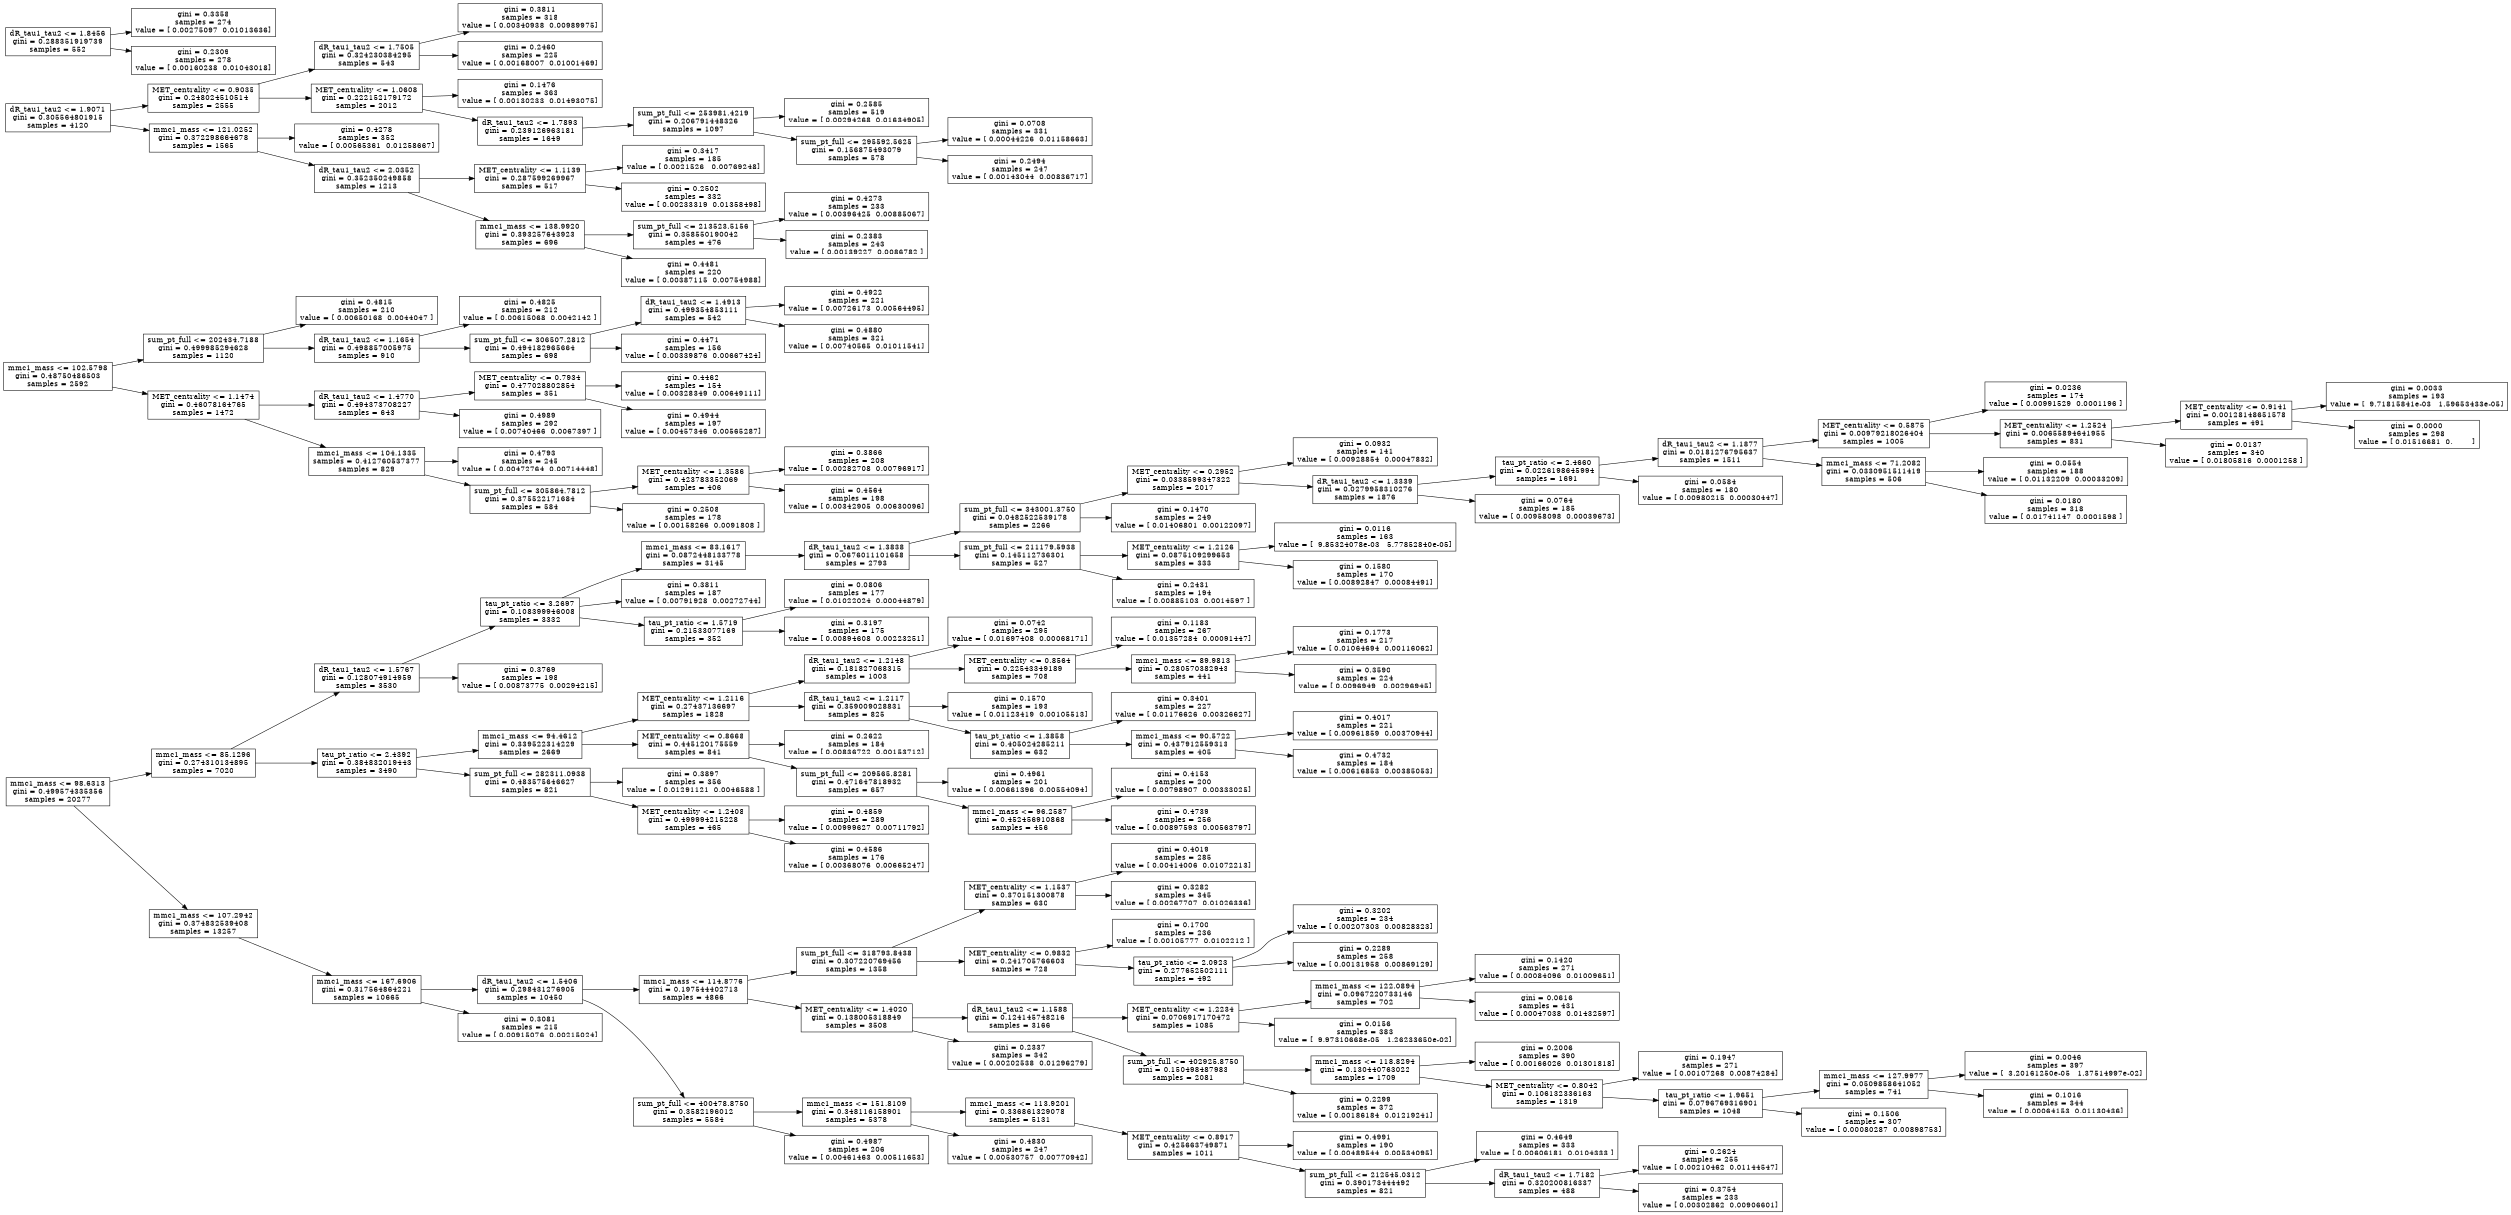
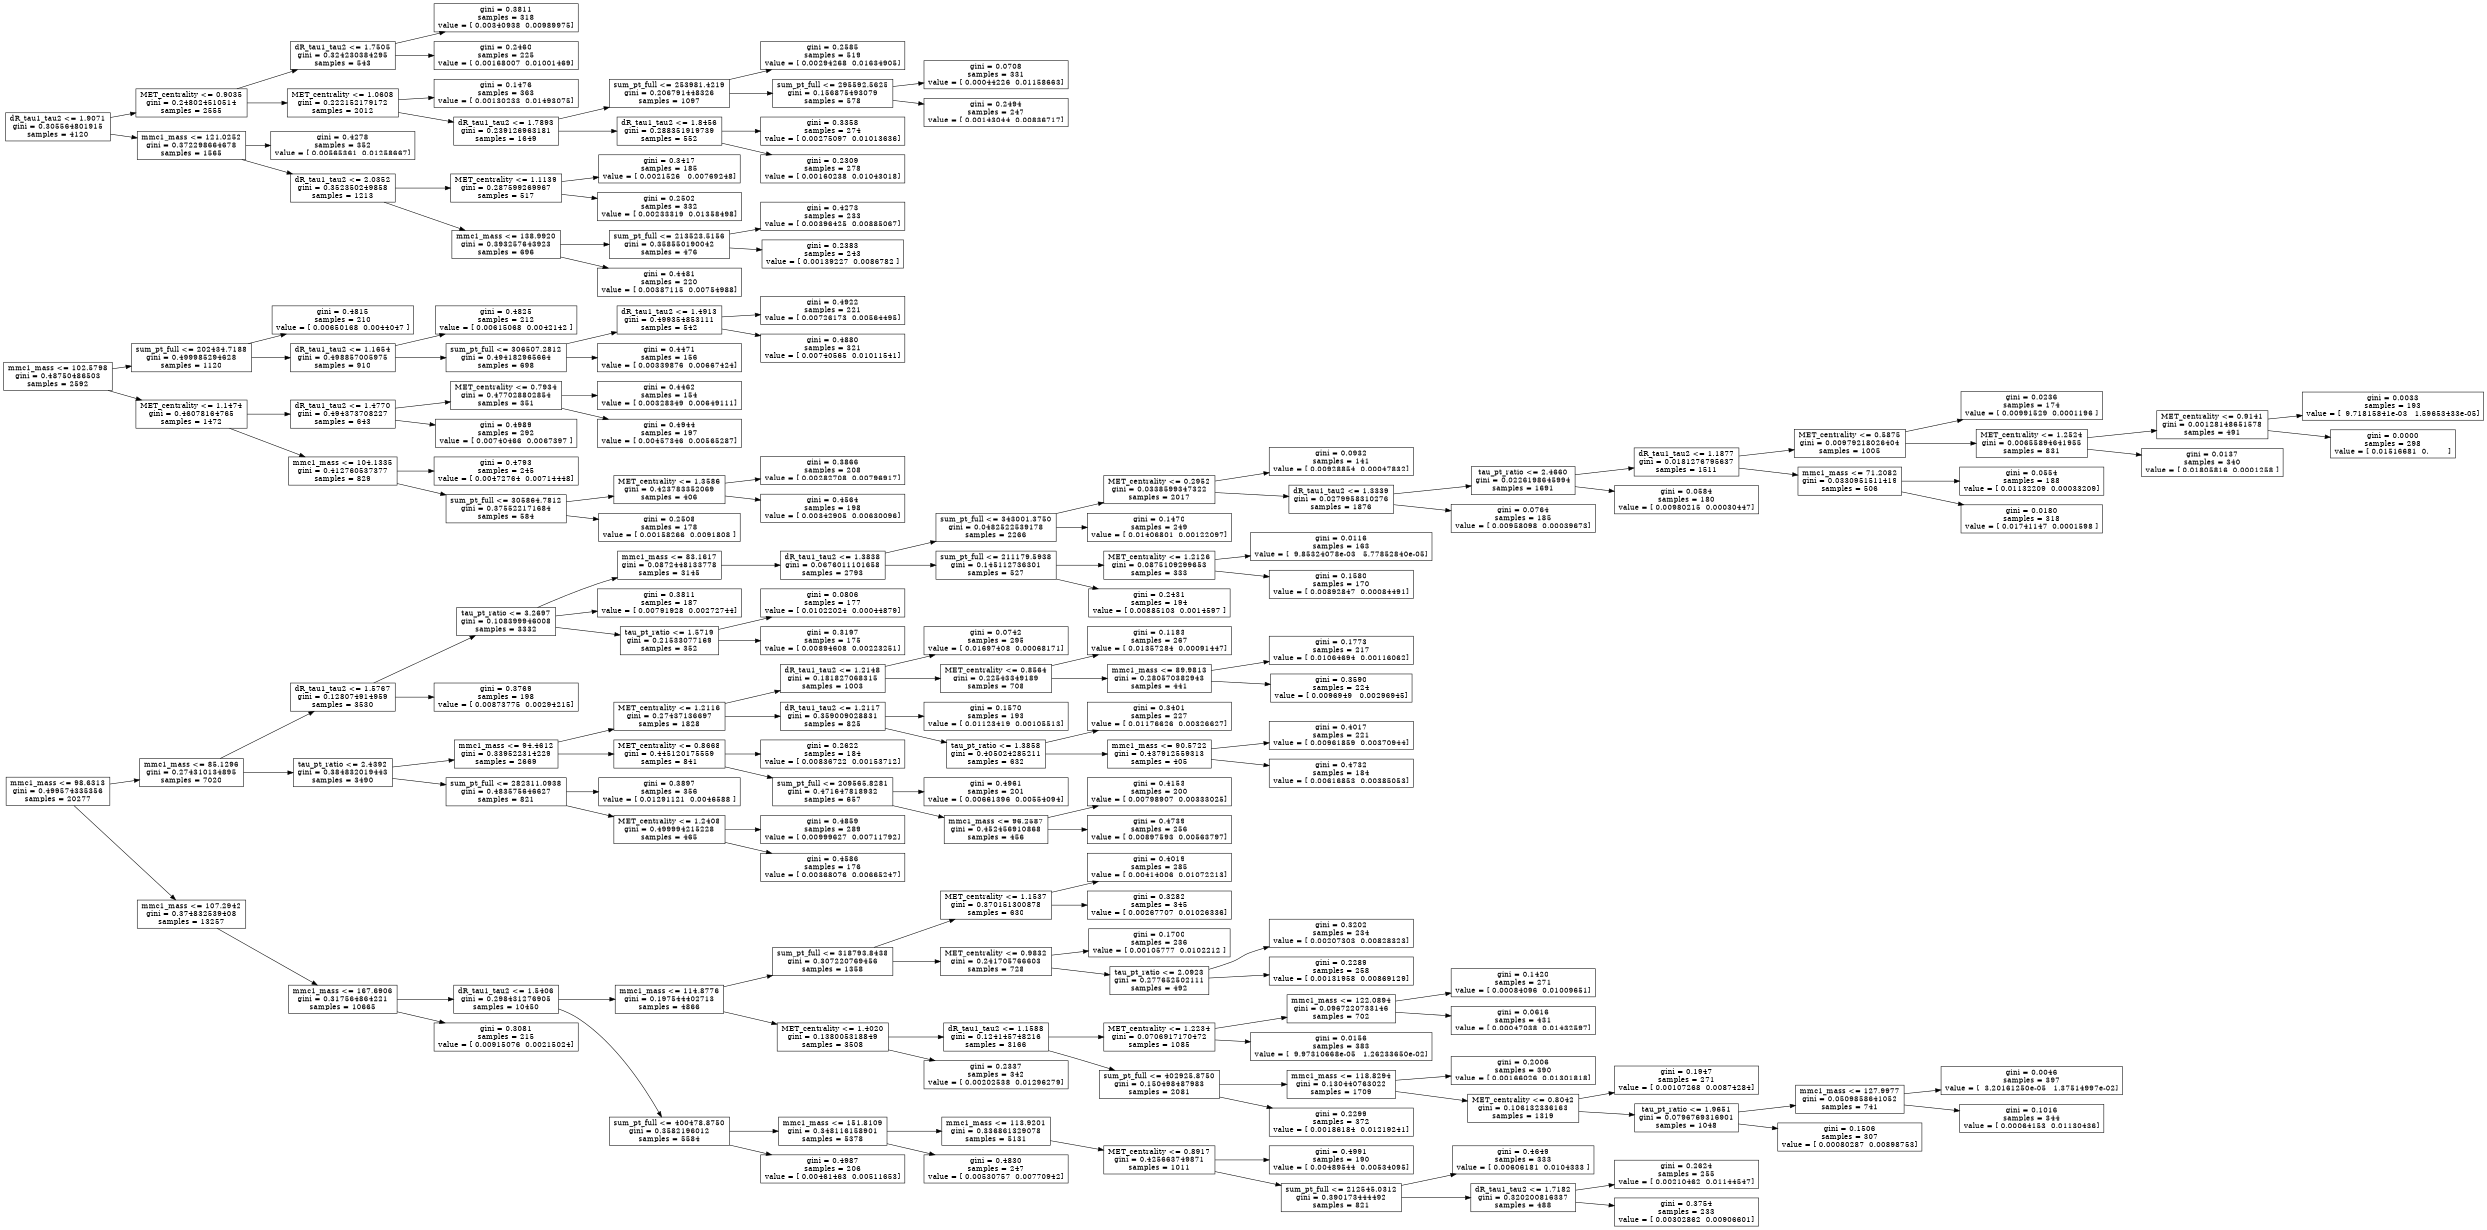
edge "dR_tau1_tau2 <= 1.7893 gini = 0.239126963181 samples = 1649" -> "dR_tau1_tau2 <= 1.8456 gini = 0.288351919739 samples = 552": added
node "mmc1_mass <= 104.1335 samples = 0.412760537377 samples = 829": label "mmc1_mass <= 104.1335 samples = 0.412760537377 samples = 829" -> "mmc1_mass <= 104.1335 gini = 0.412760537377 samples = 829"
